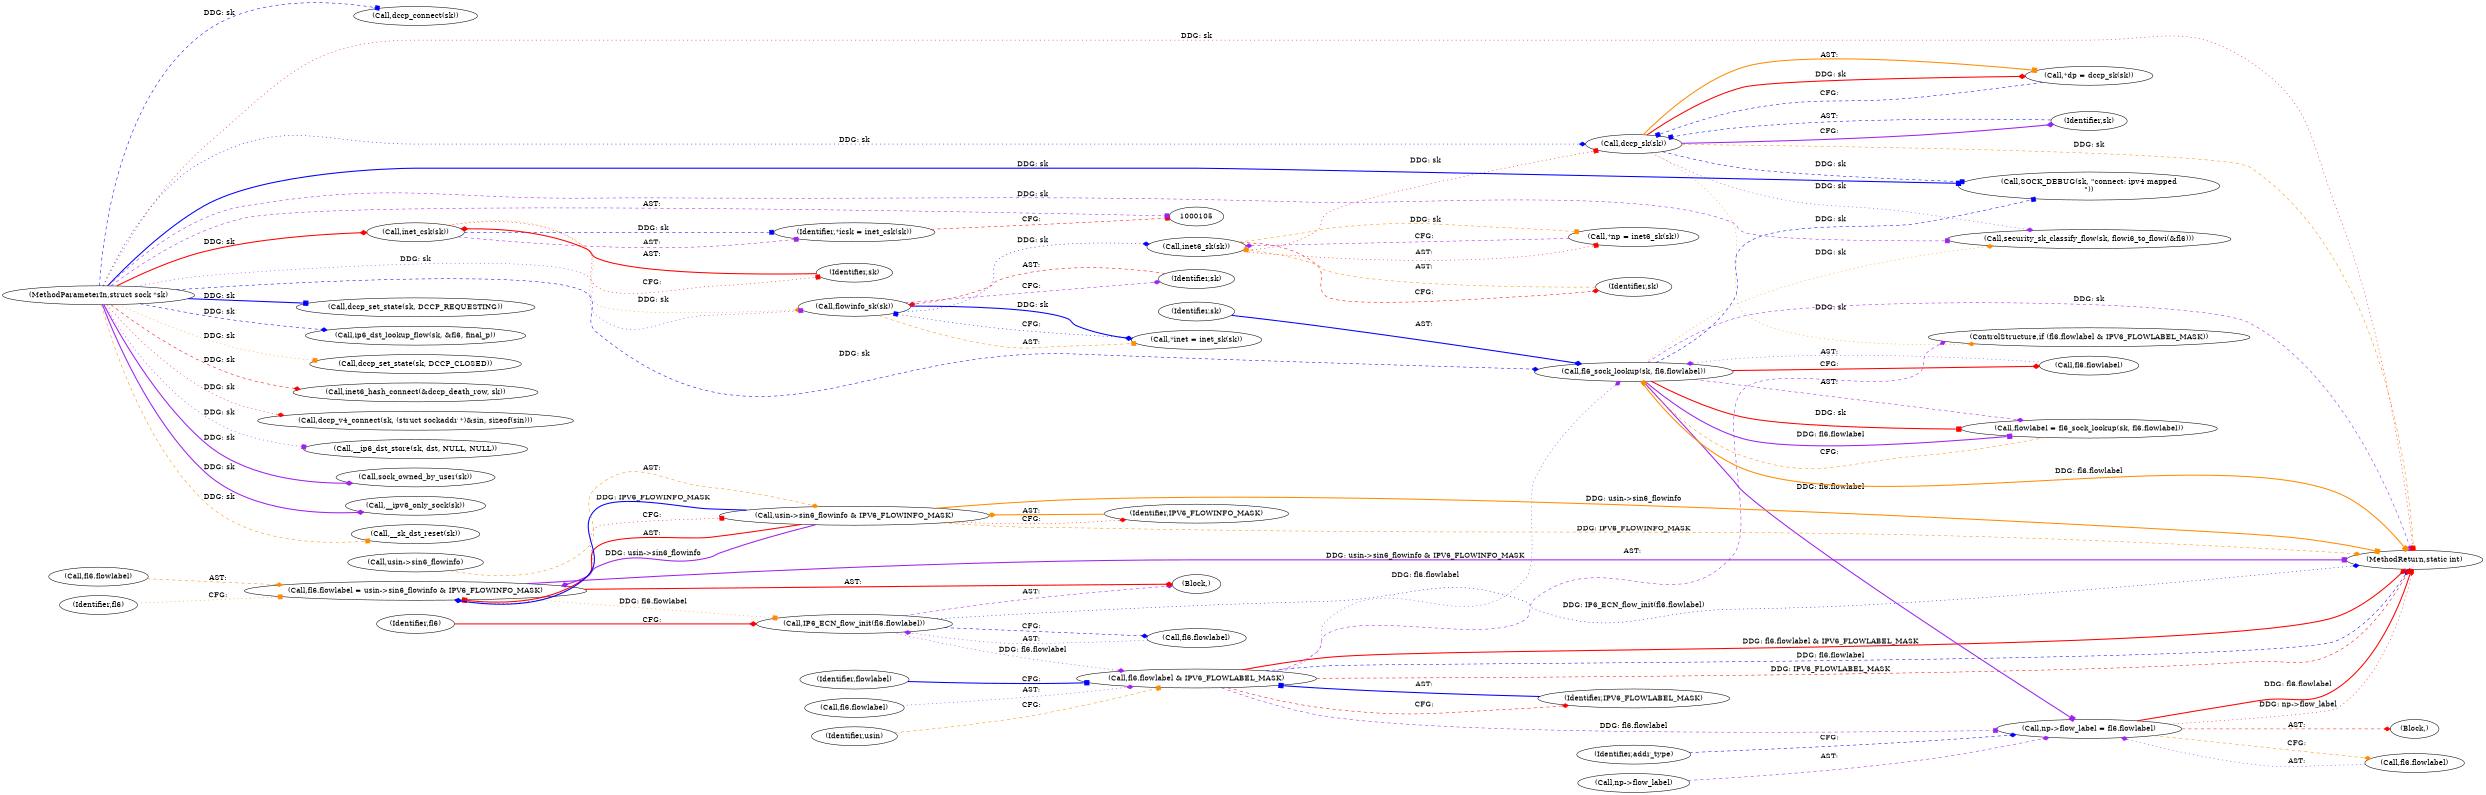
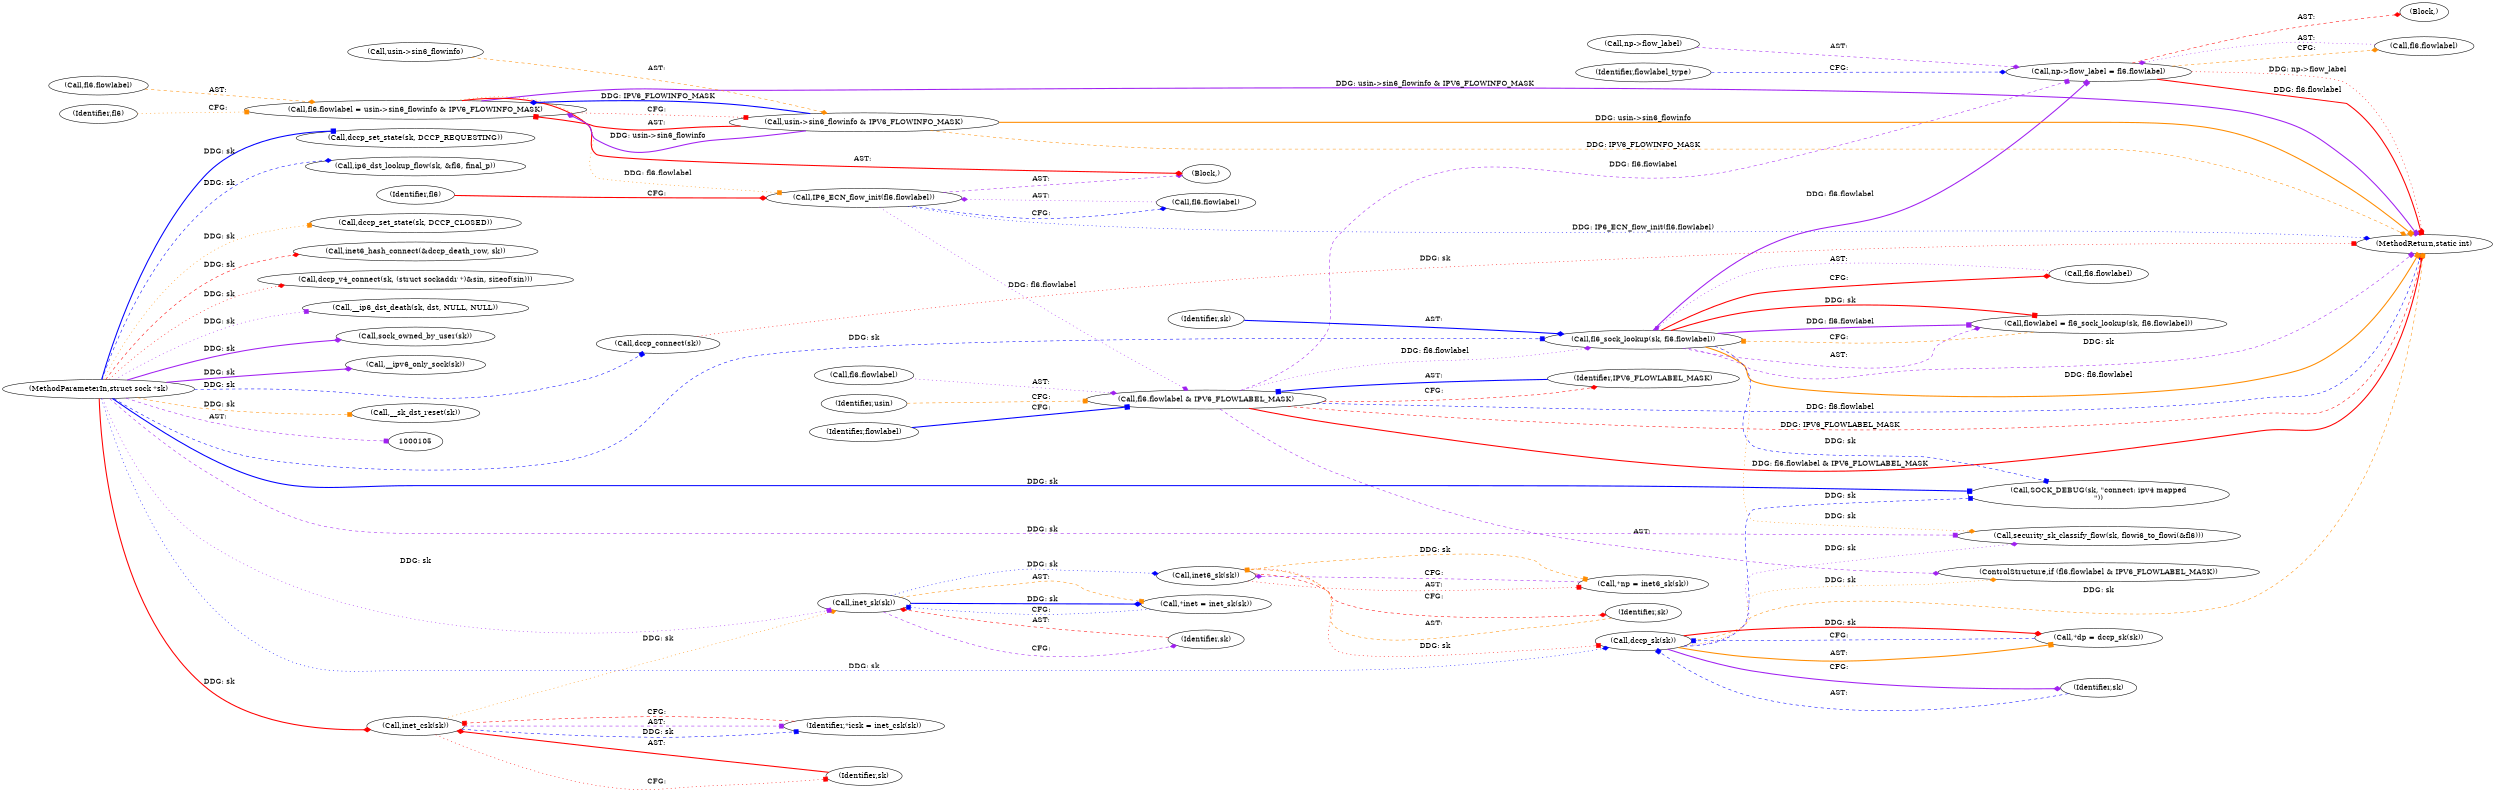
edge "(MethodParameterIn,struct sock *sk)" -> "(MethodReturn,static int)": now "(Call,dccp_connect(sk))" -> "(MethodReturn,static int)"
edge "(Identifier,*icsk = inet_csk(sk))" -> "1000105": now "(Identifier,*icsk = inet_csk(sk))" -> "(Call,inet_csk(sk))"
node "(Call,flowinfo_sk(sk))": label "(Call,flowinfo_sk(sk))" -> "(Call,inet_sk(sk))"
edge "(MethodParameterIn,struct sock *sk)" -> "(Call,fl6_sock_lookup(sk, fl6.flowlabel))": arrowhead diamond -> box
node "(Call,__ip6_dst_store(sk, dst, NULL, NULL))": label "(Call,__ip6_dst_store(sk, dst, NULL, NULL))" -> "(Call,__ip6_dst_death(sk, dst, NULL, NULL))"
node "(Identifier,IPV6_FLOWINFO_MASK)": removed
node "(Identifier,addr_type)": label "(Identifier,addr_type)" -> "(Identifier,flowlabel_type)"
